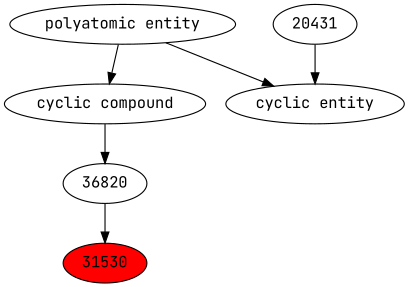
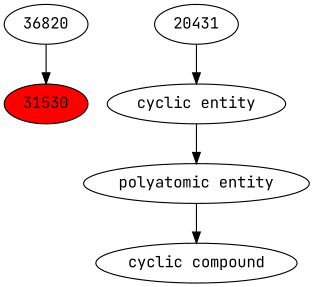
edge "polyatomic entity" -> "cyclic entity": reversed
edge "cyclic compound" -> "36820": removed
